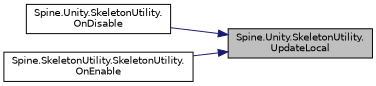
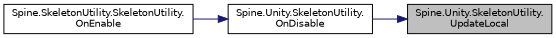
edge "Spine.SkeletonUtility.SkeletonUtility. OnEnable" -> "Spine.Unity.SkeletonUtility. UpdateLocal": now "Spine.SkeletonUtility.SkeletonUtility. OnEnable" -> "Spine.Unity.SkeletonUtility. OnDisable"
